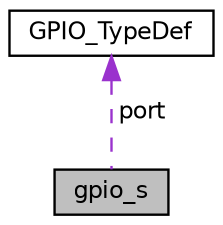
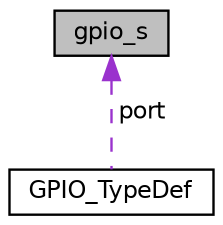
edge "gpio_s" -> "GPIO_TypeDef": reversed
